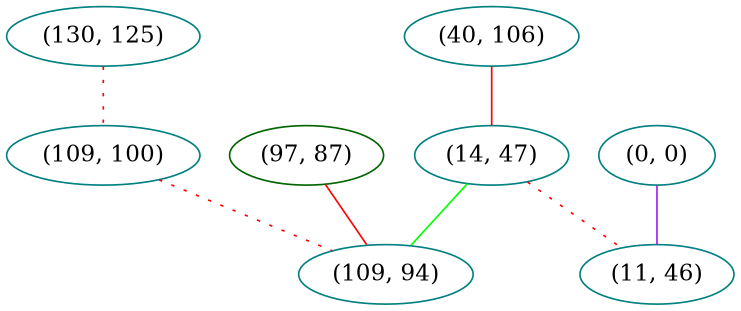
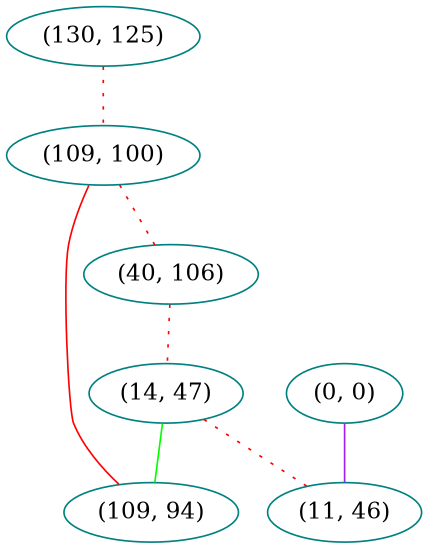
edge "(40, 106)" -- "(14, 47)": style solid -> dotted
node "(97, 87)": removed
edge "(109, 100)" -- "(40, 106)": added
edge "(109, 100)" -- "(109, 94)": style dotted -> solid
